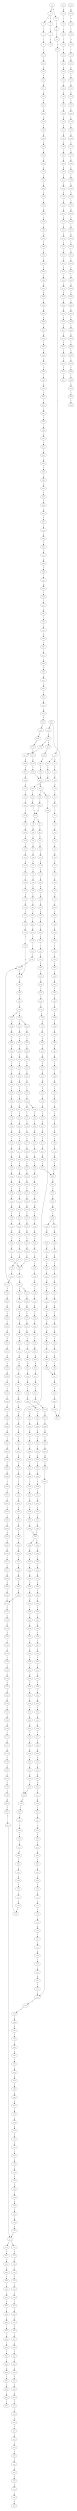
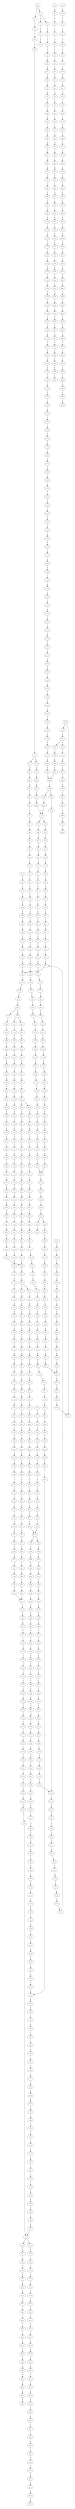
node "S658": removed
